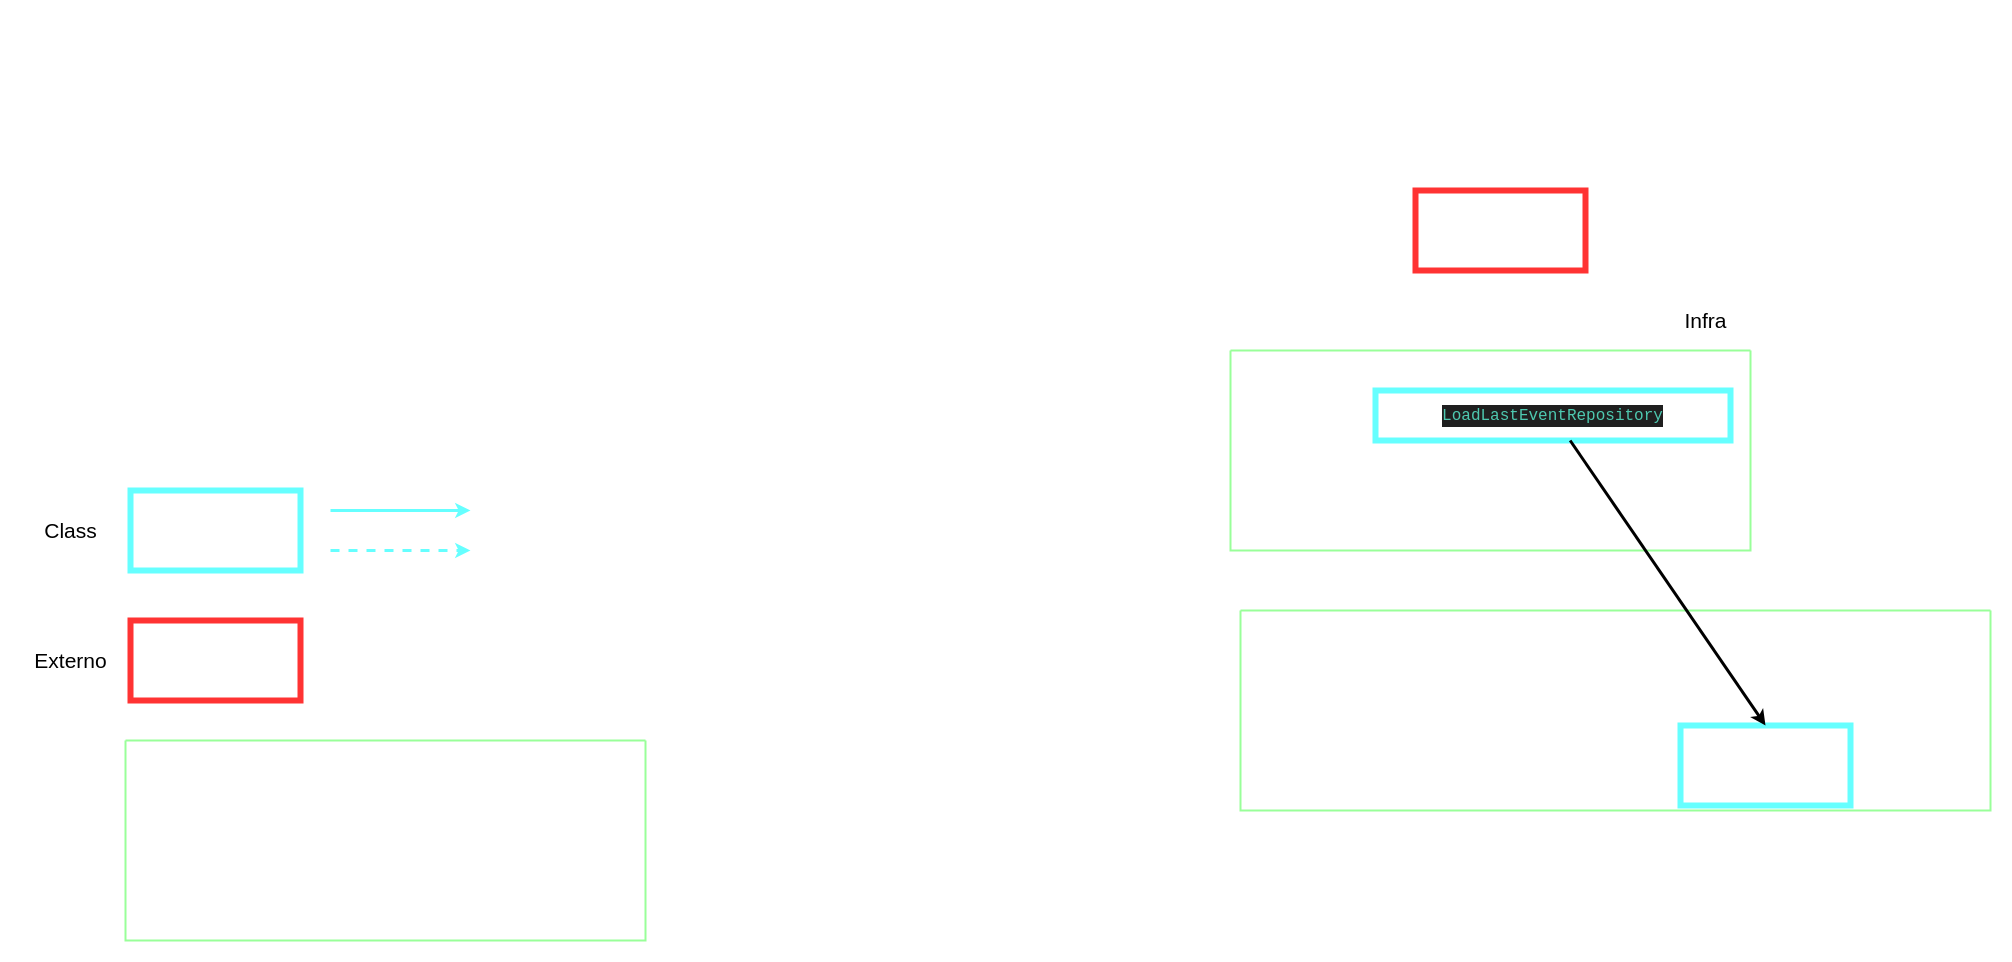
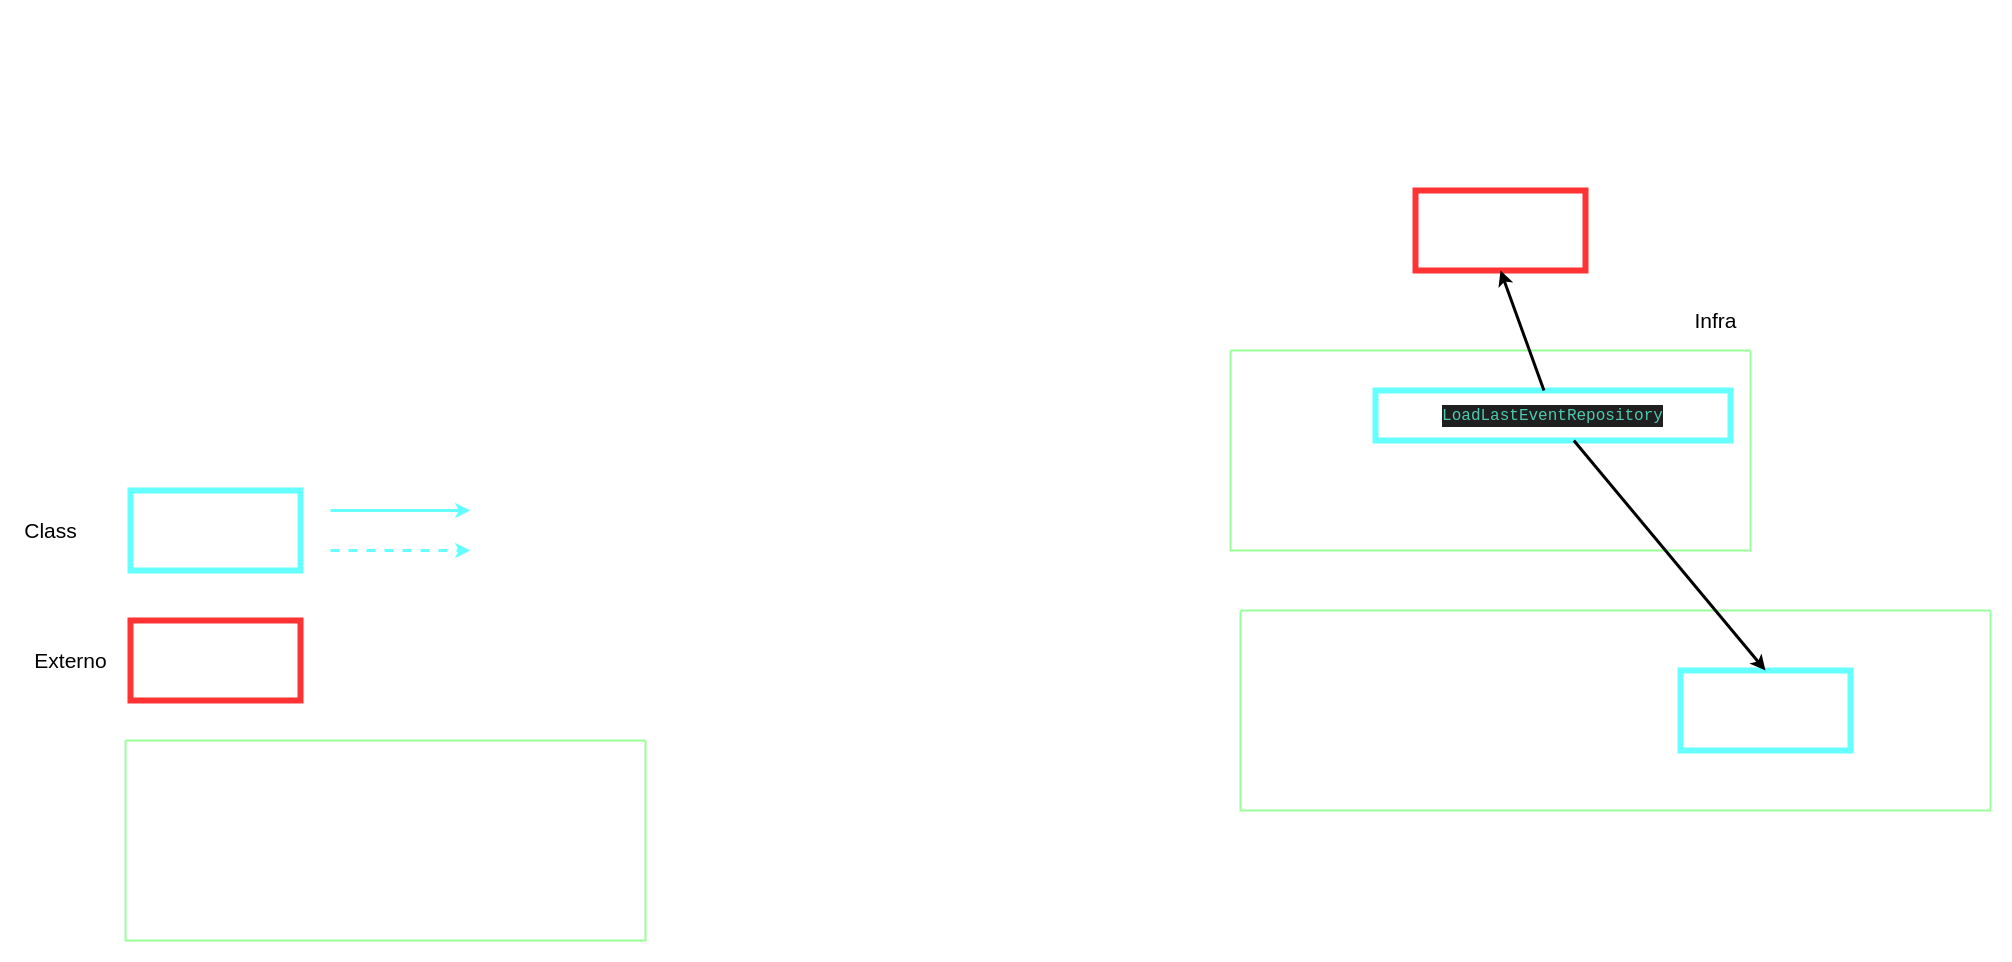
node "Infra": moved (1706, 321) -> (1716, 321)
edge "LoadLastEventRepository" -> "TypeORM": added
node "Class": moved (71, 531) -> (51, 531)
node "LoadLastEventRepoInterface": moved (1766, 766) -> (1766, 711)
